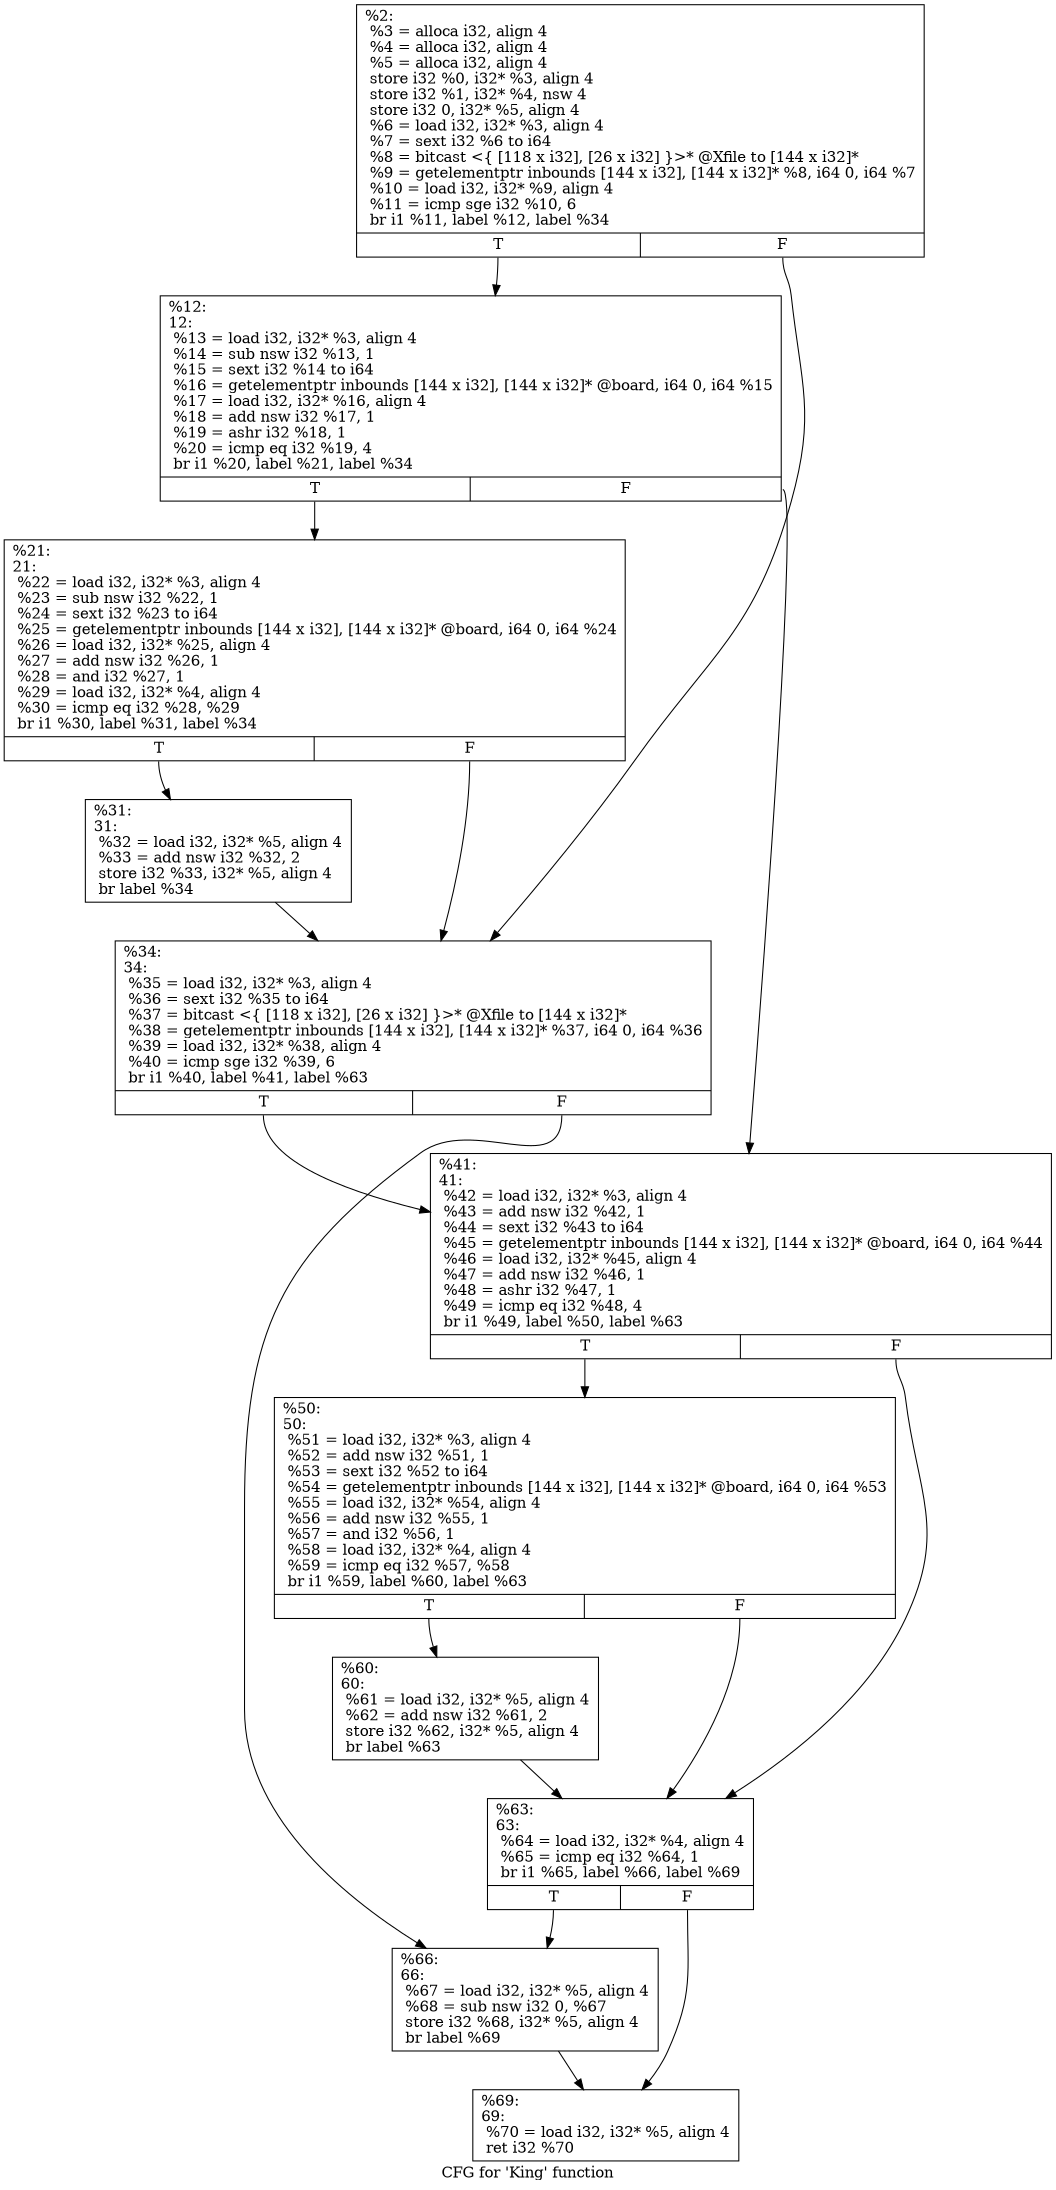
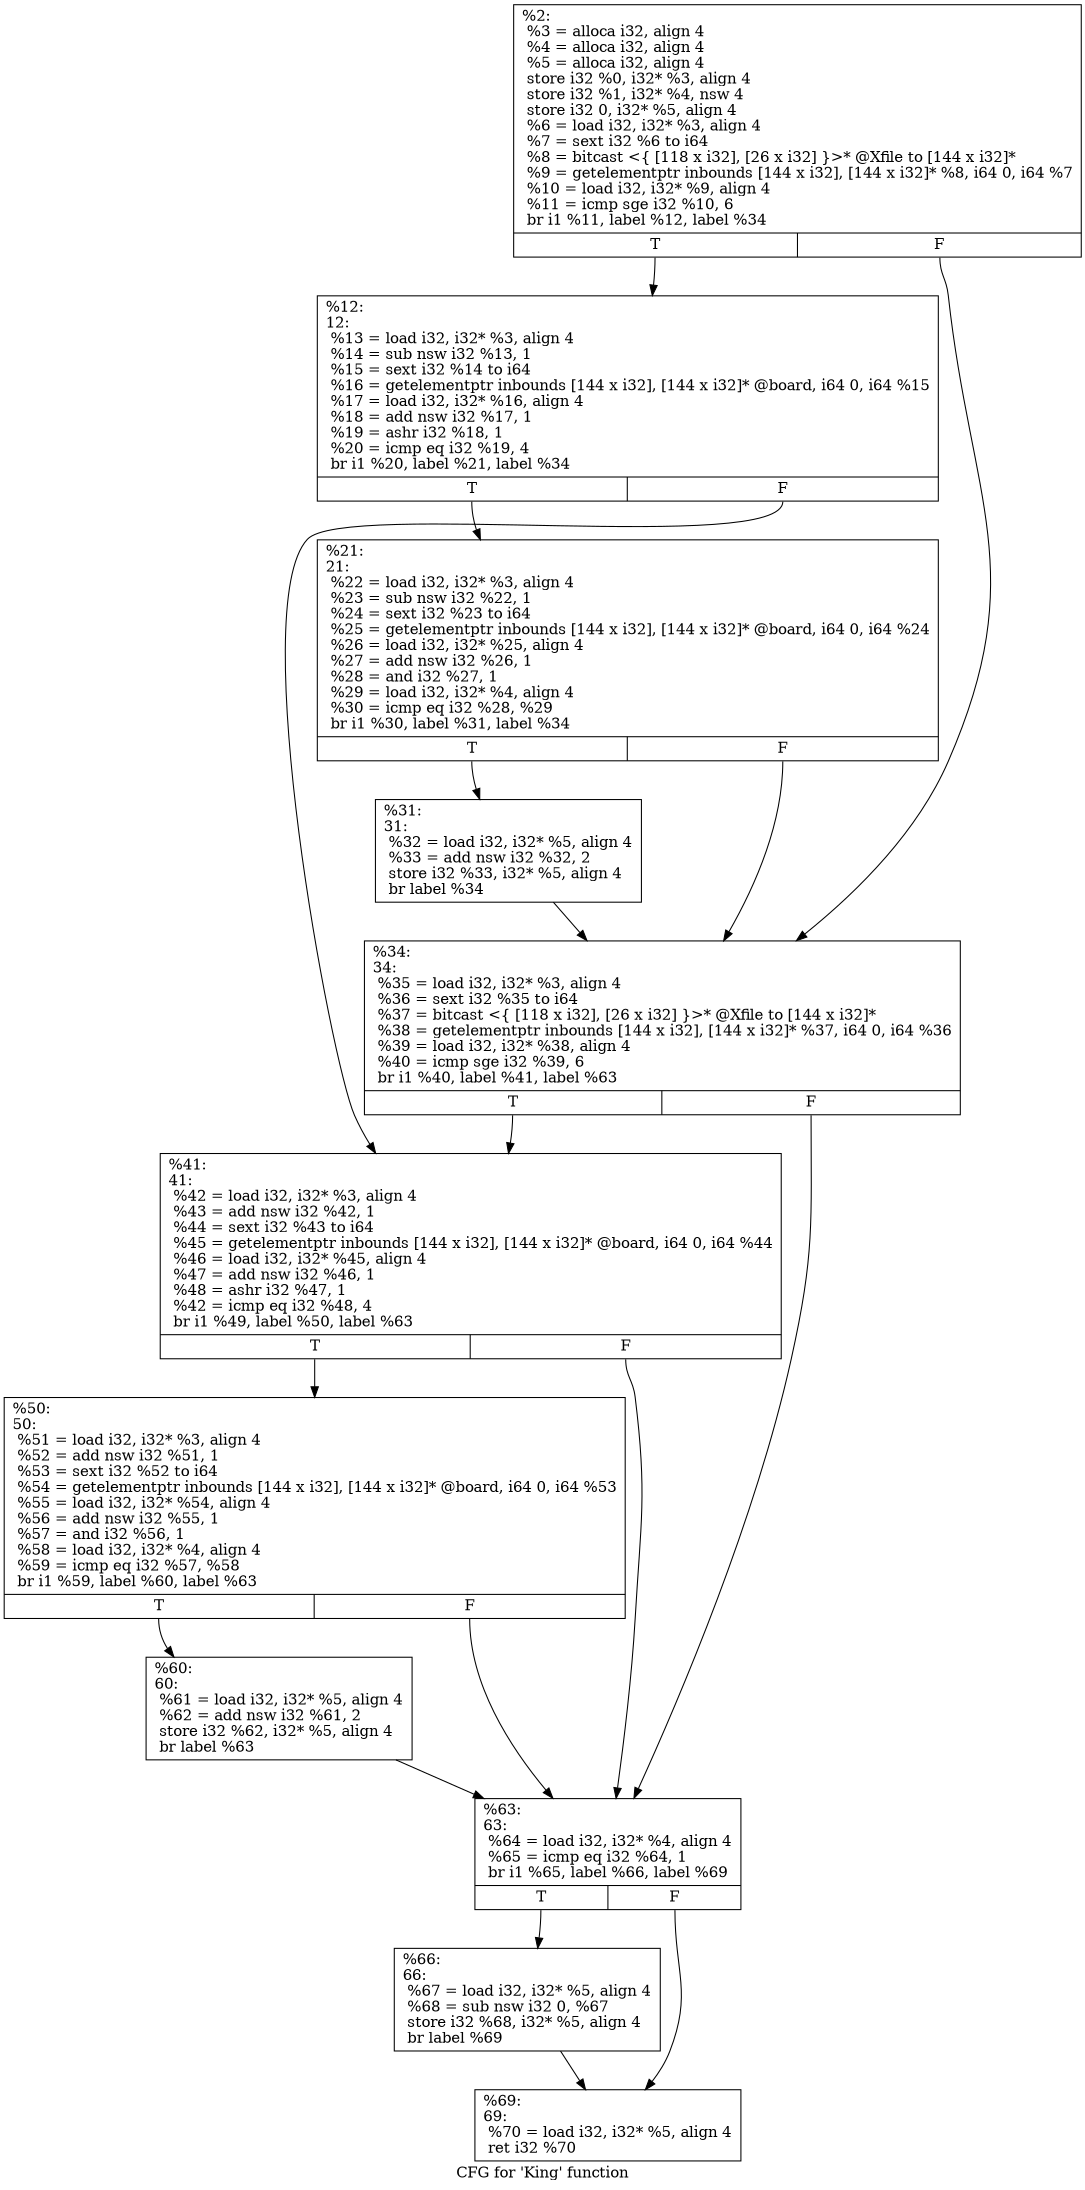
node "%41:": text "%49 = icmp eq i32 %48, 4" -> "%42 = icmp eq i32 %48, 4"
edge "%34:" -> "%66:": now "%34:" -> "%63:"
